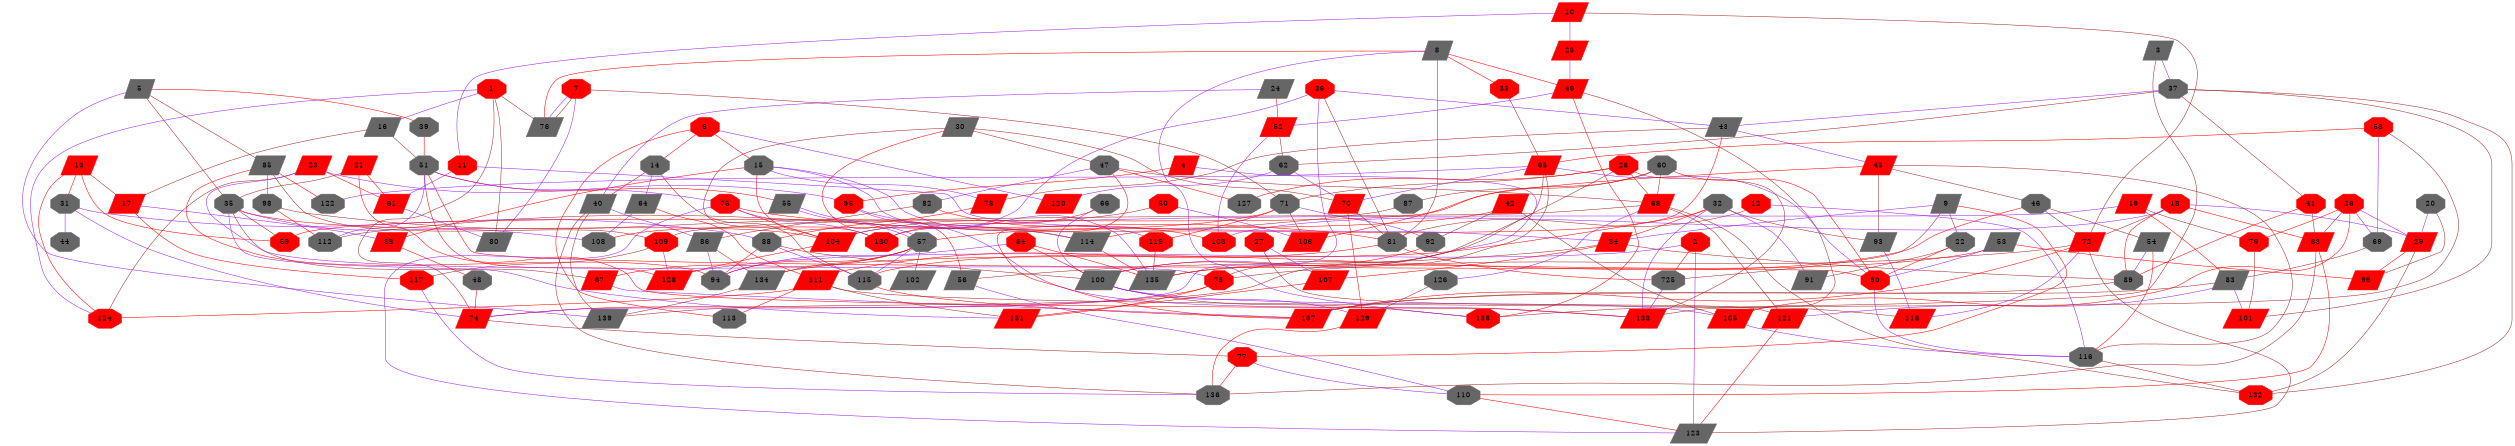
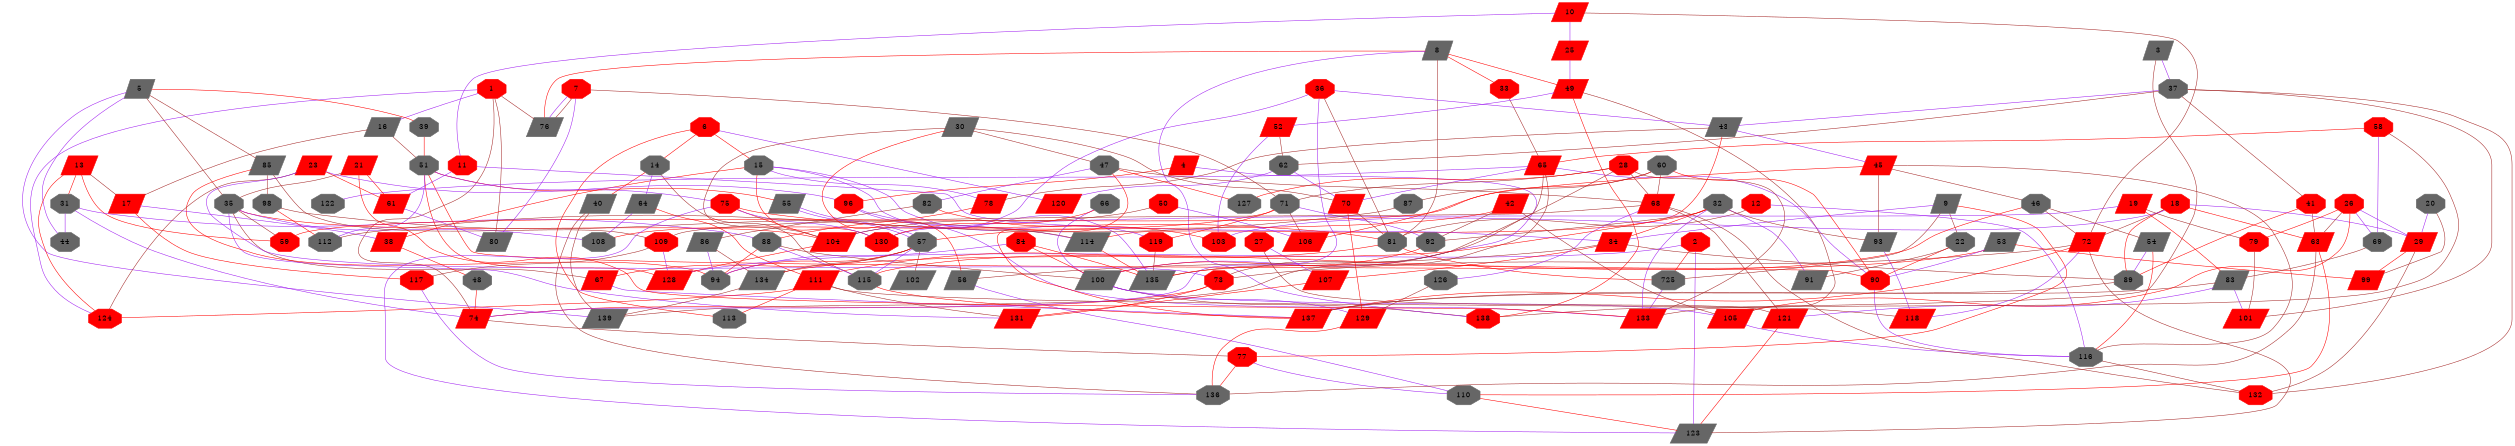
node "24": removed
edge "5" -- "44": added
edge "85" -- "122": removed
edge "40" -- "86": removed
edge "32" -- "92": added
